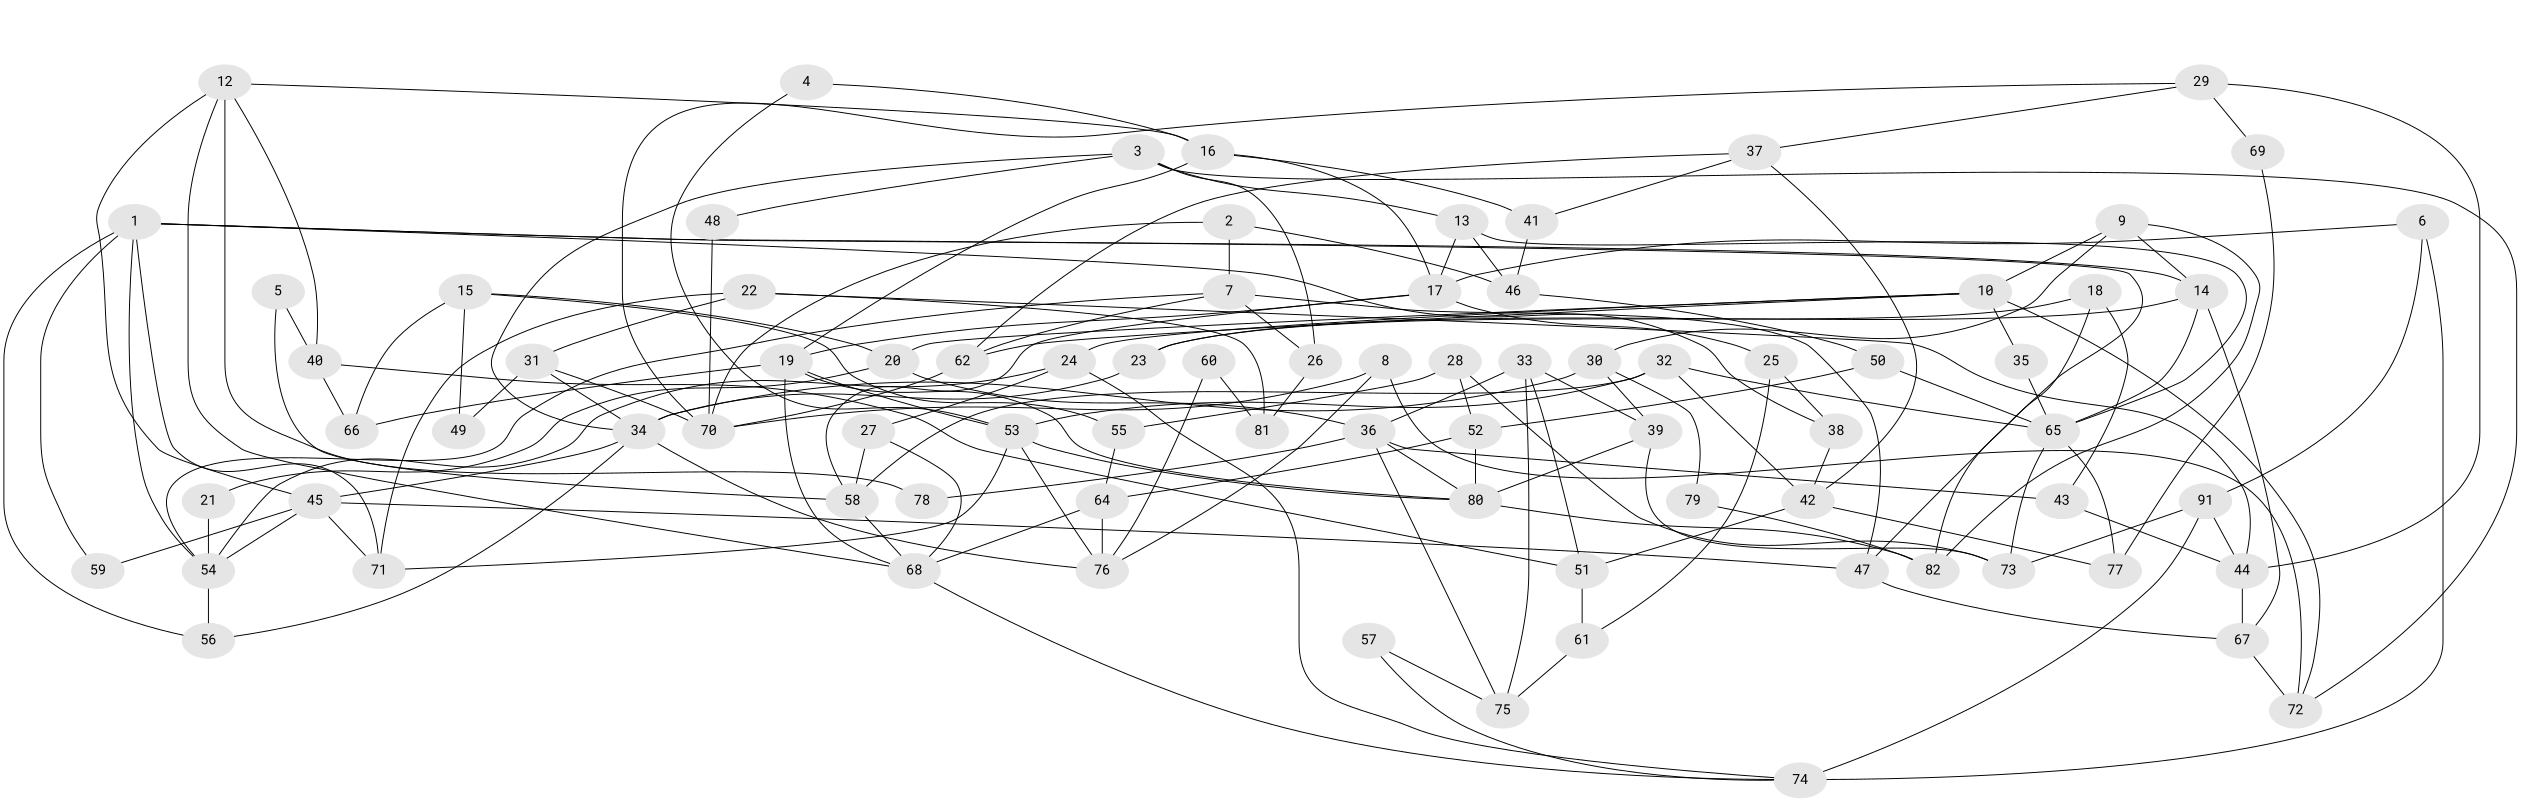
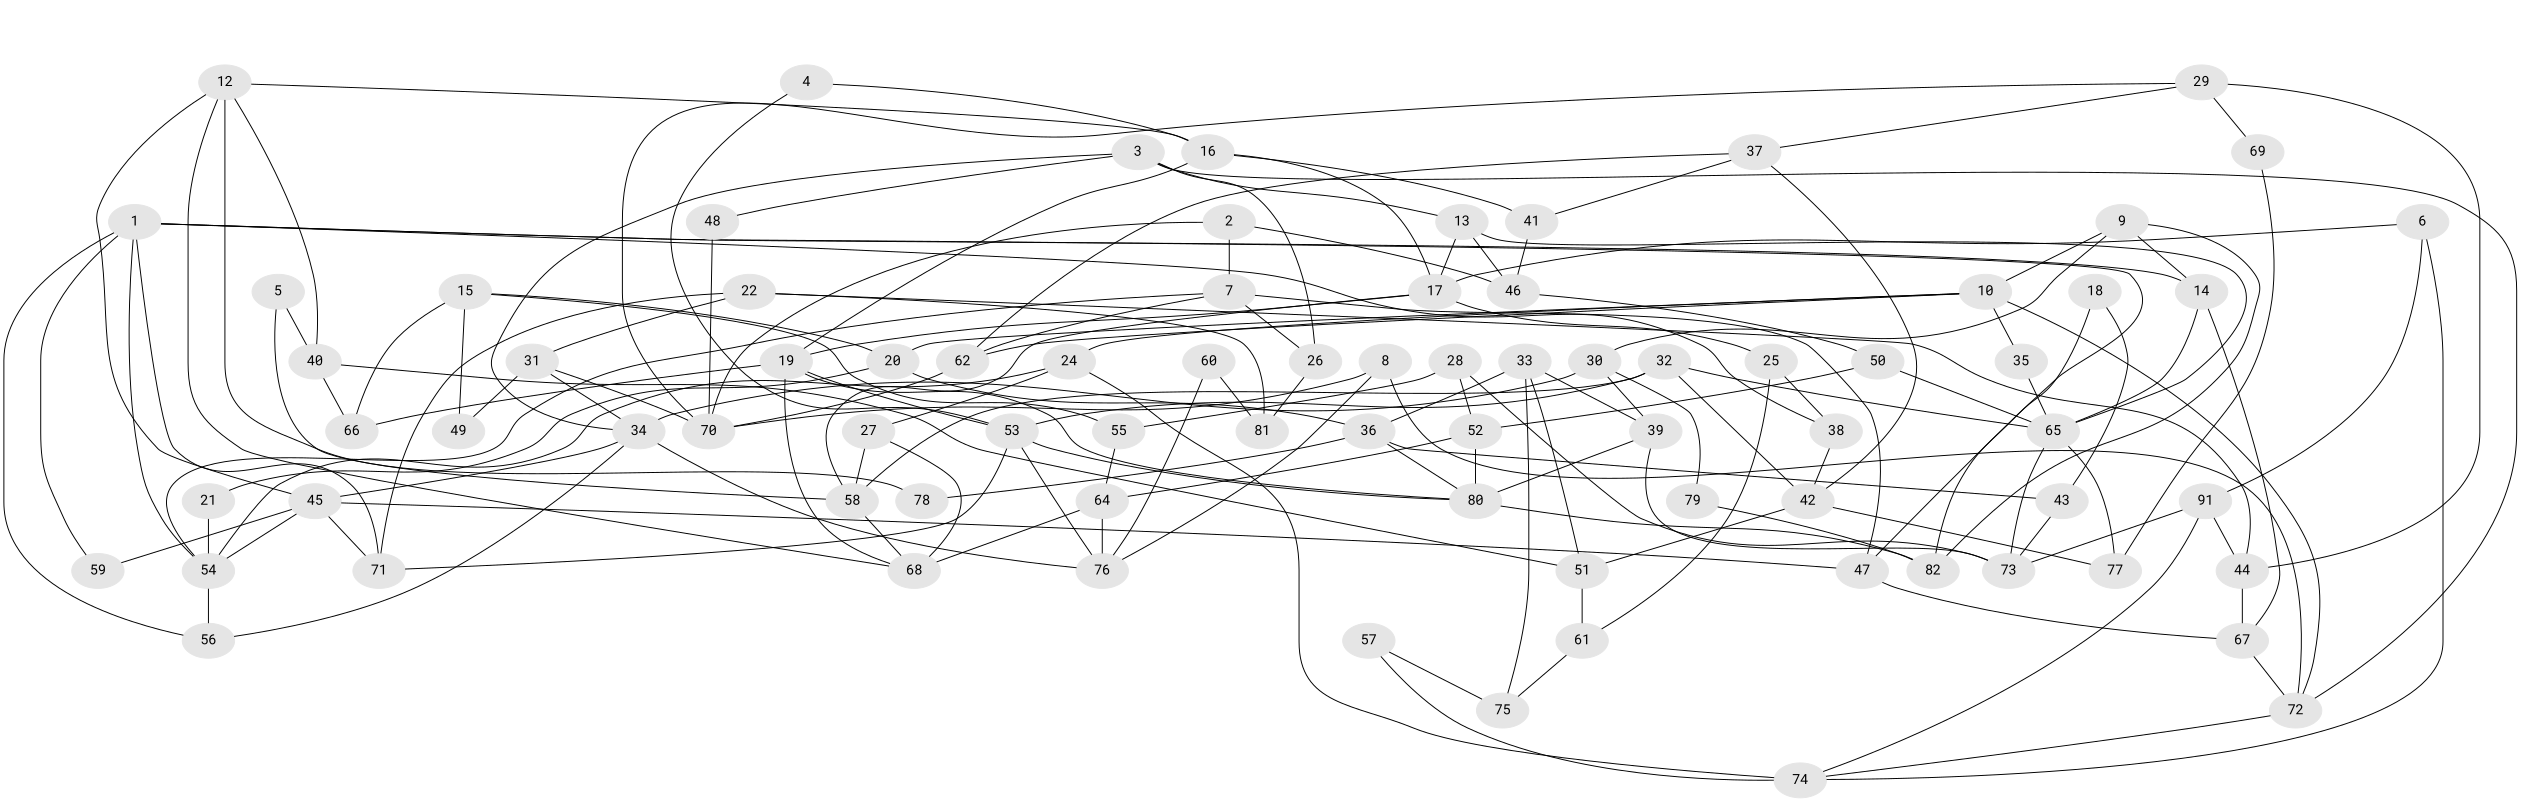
node "23": removed
edge "43" -- "44": now "43" -- "73"
edge "36" -- "75": removed
edge "68" -- "74": now "72" -- "74"
